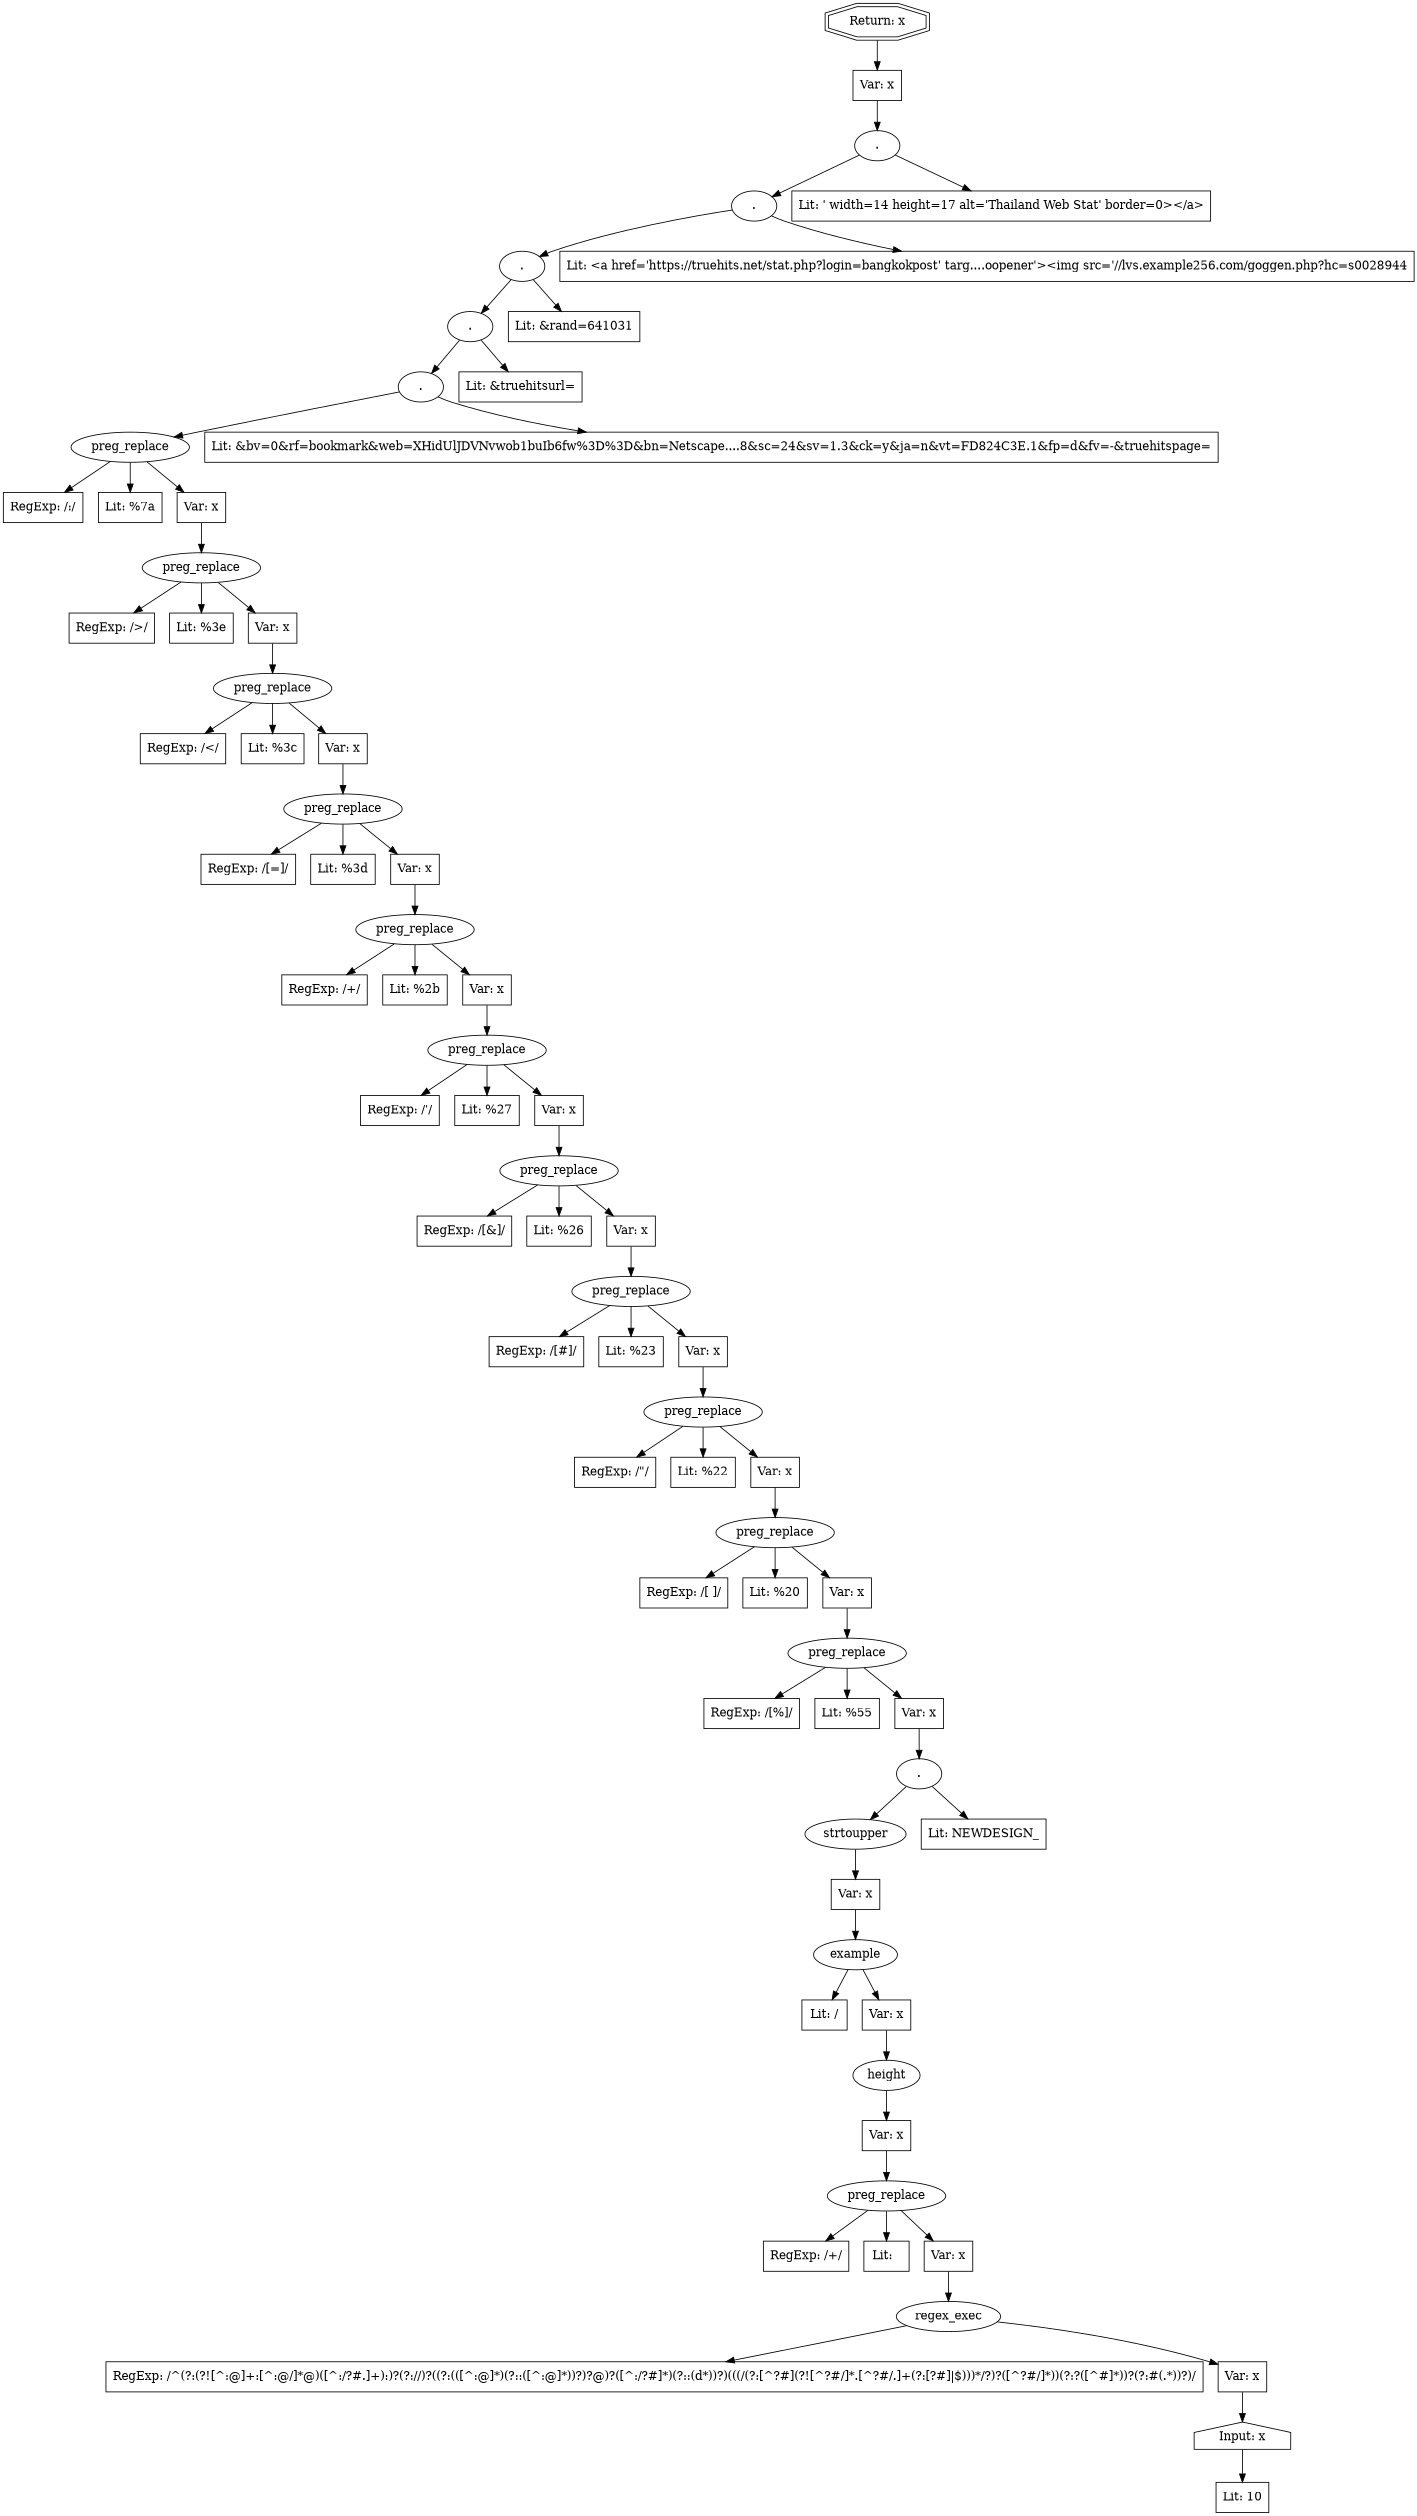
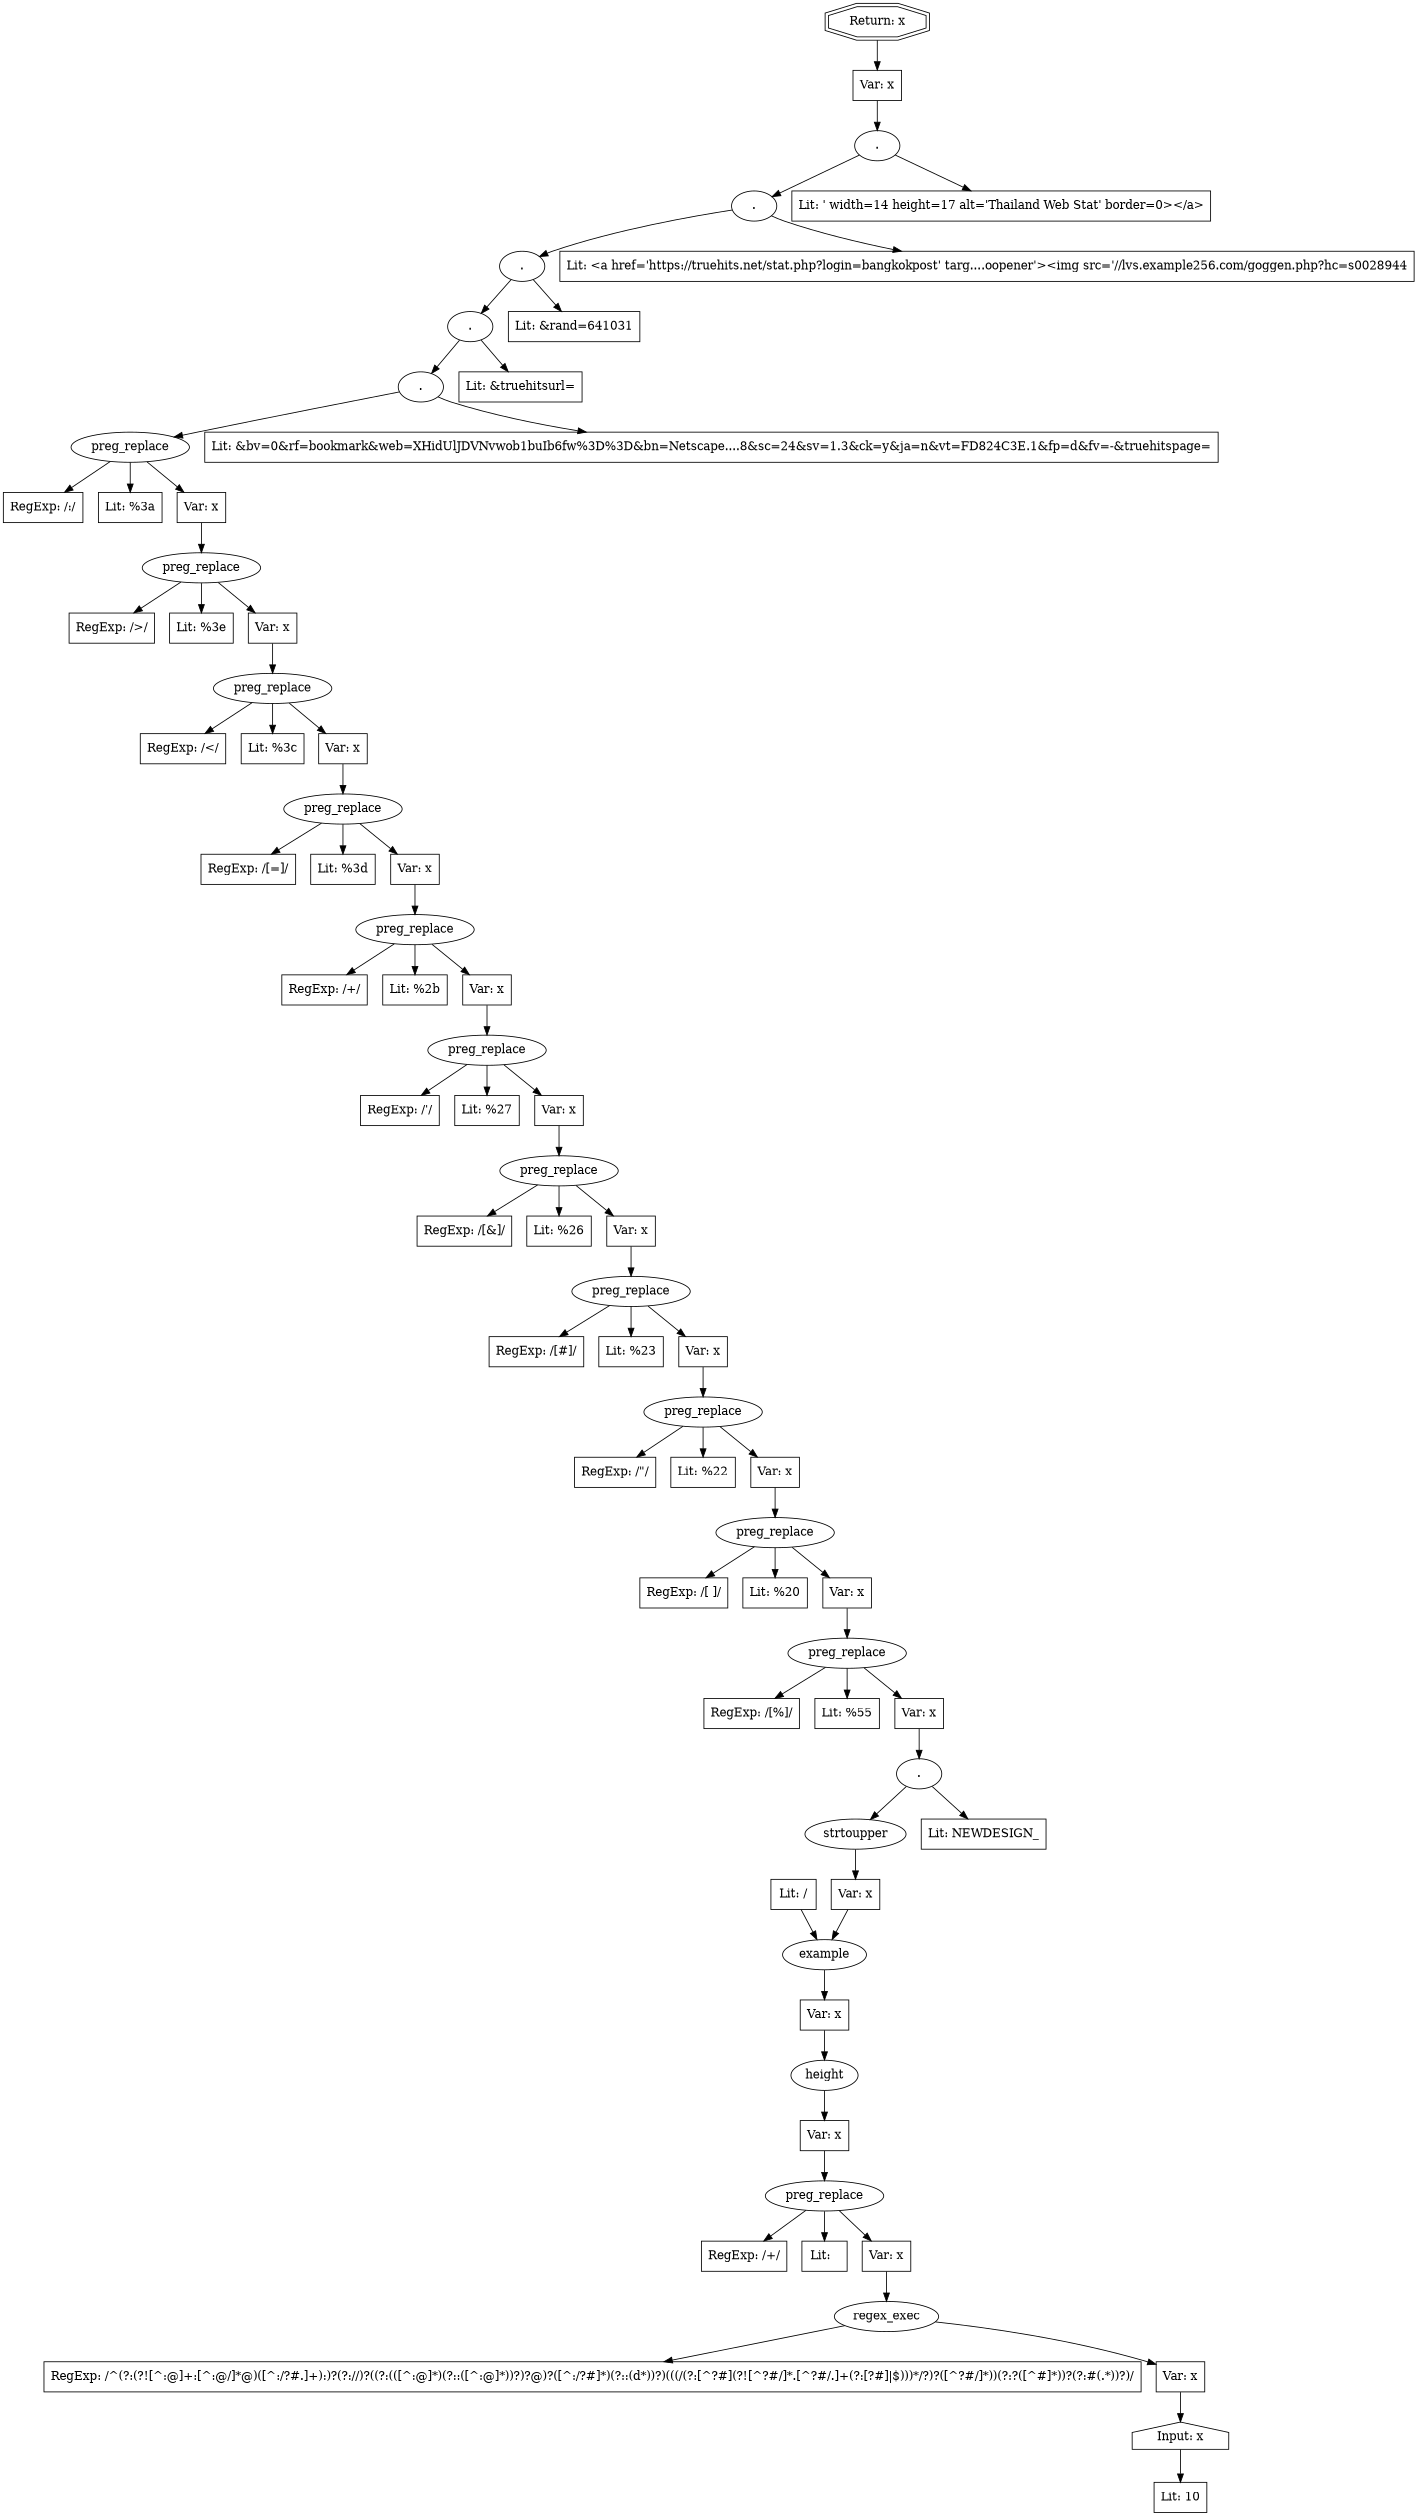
node "Lit: %7a": label "Lit: %7a" -> "Lit: %3a"
edge "example" -> "Lit: /": reversed
